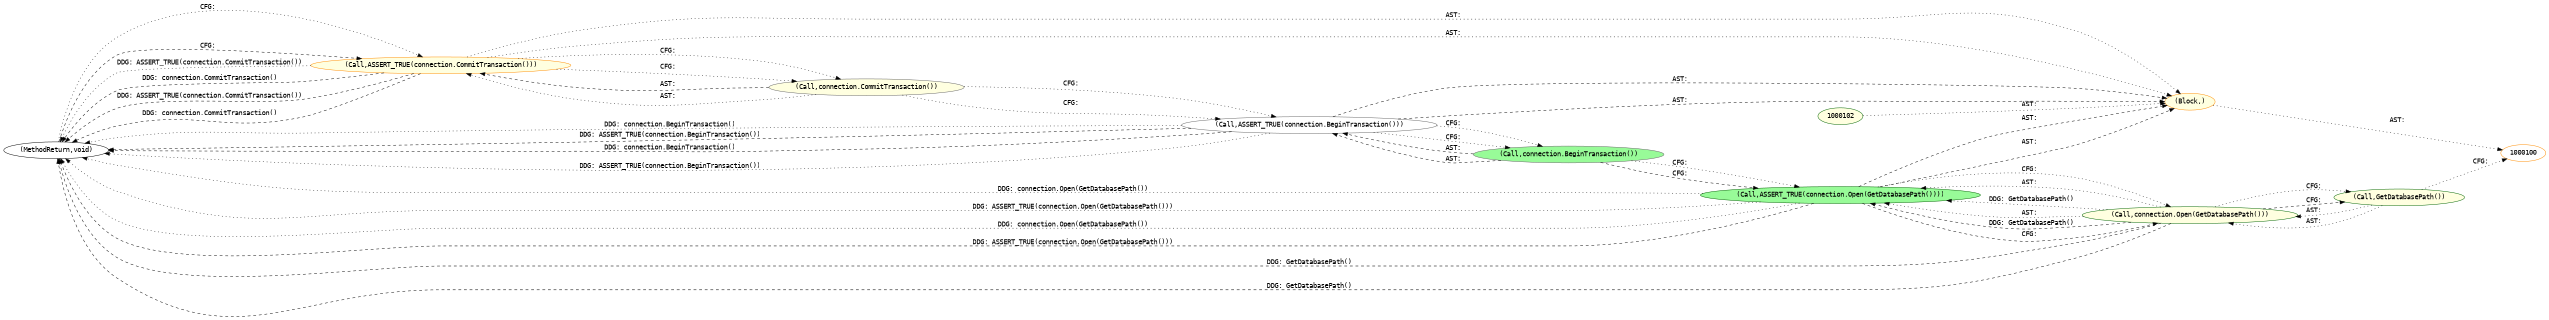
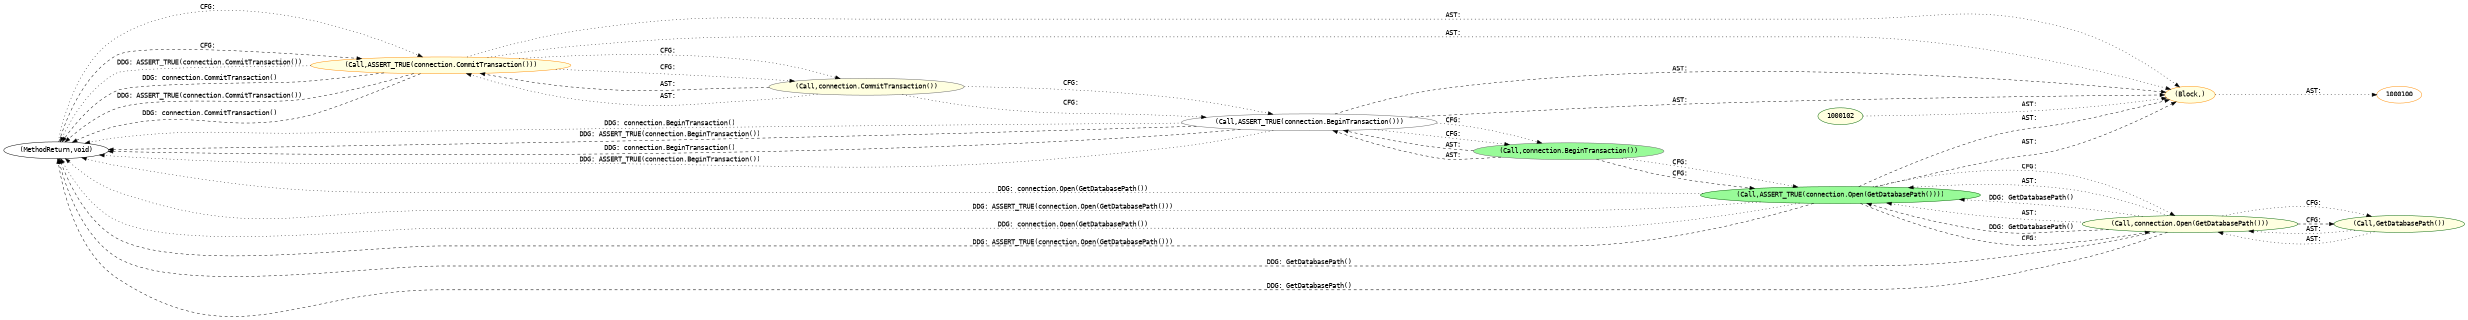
edge "(Call,GetDatabasePath())" -> "1000100": removed, label "CFG:"
